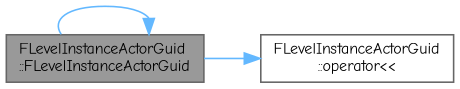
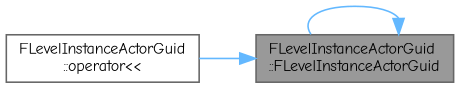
edge "FLevelInstanceActorGuid ::FLevelInstanceActorGuid" -> "FLevelInstanceActorGuid ::operator<<": reversed
